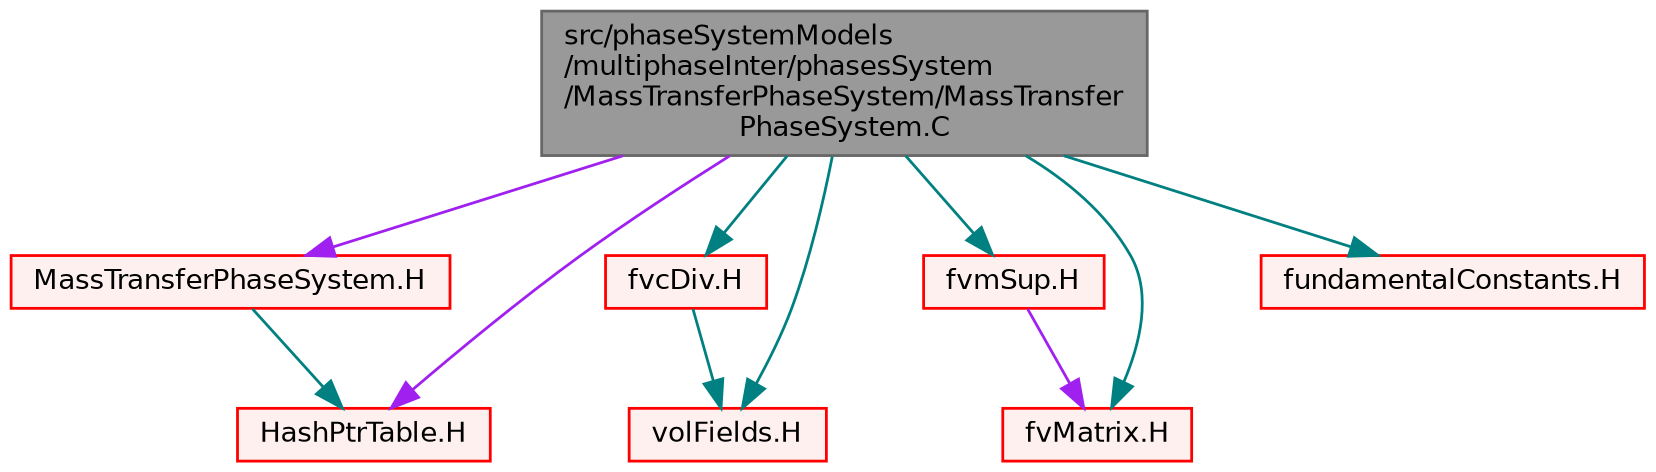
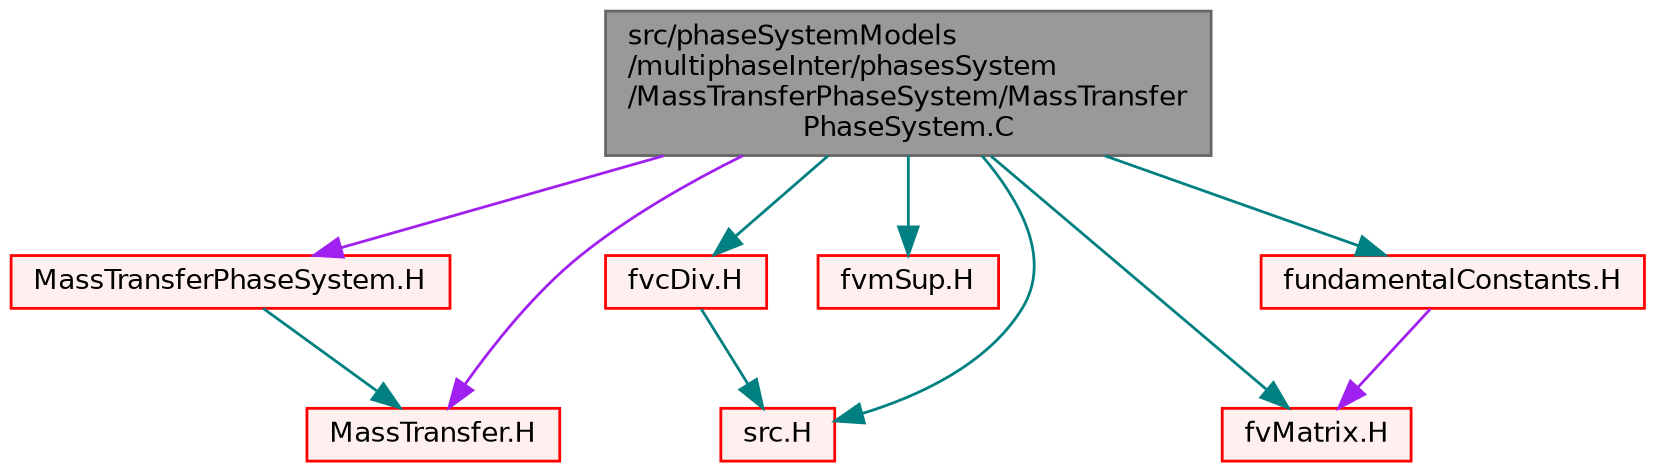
edge "fvmSup.H" -> "fvMatrix.H": now "fundamentalConstants.H" -> "fvMatrix.H"
node "HashPtrTable.H": label "HashPtrTable.H" -> "MassTransfer.H"
node "volFields.H": label "volFields.H" -> "src.H"
